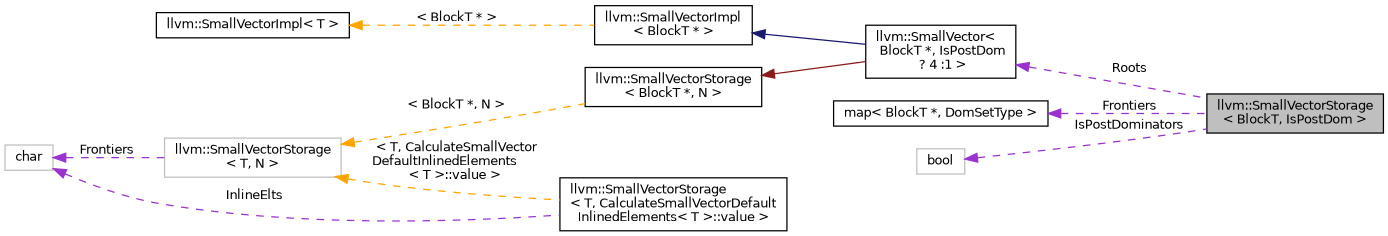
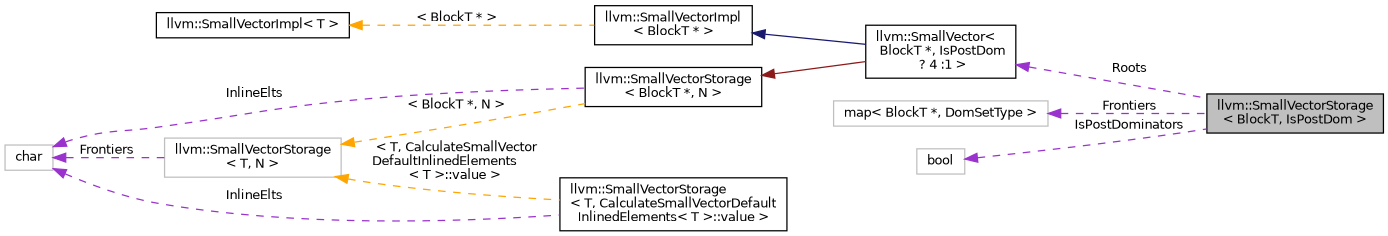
edge "llvm::SmallVectorStorage < BlockT *, N >" -> "char": added, label "InlineElts"
node "map< BlockT *, DomSetType >": color black -> grey75
